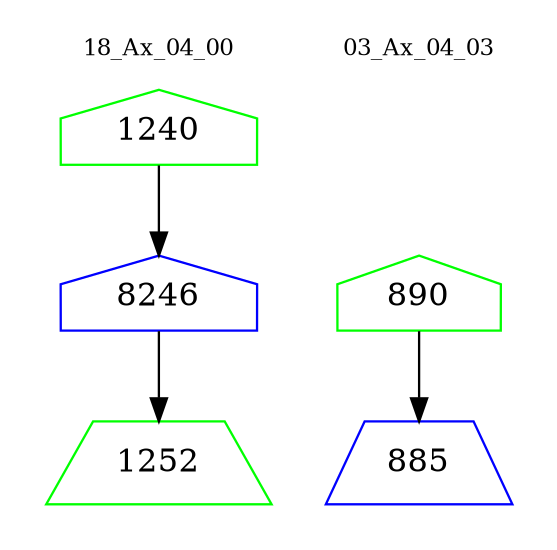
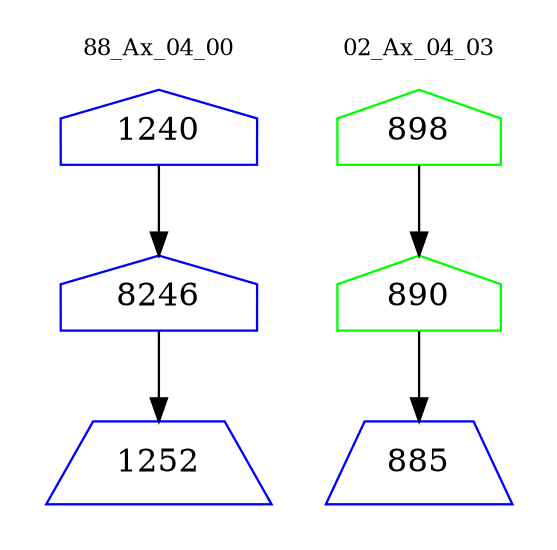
cluster "18_Ax_04_00": label "18_Ax_04_00" -> "88_Ax_04_00"
cluster "03_Ax_04_03": label "03_Ax_04_03" -> "02_Ax_04_03"
node "1240": color green -> blue
node "898": added
node "1252": color green -> blue
